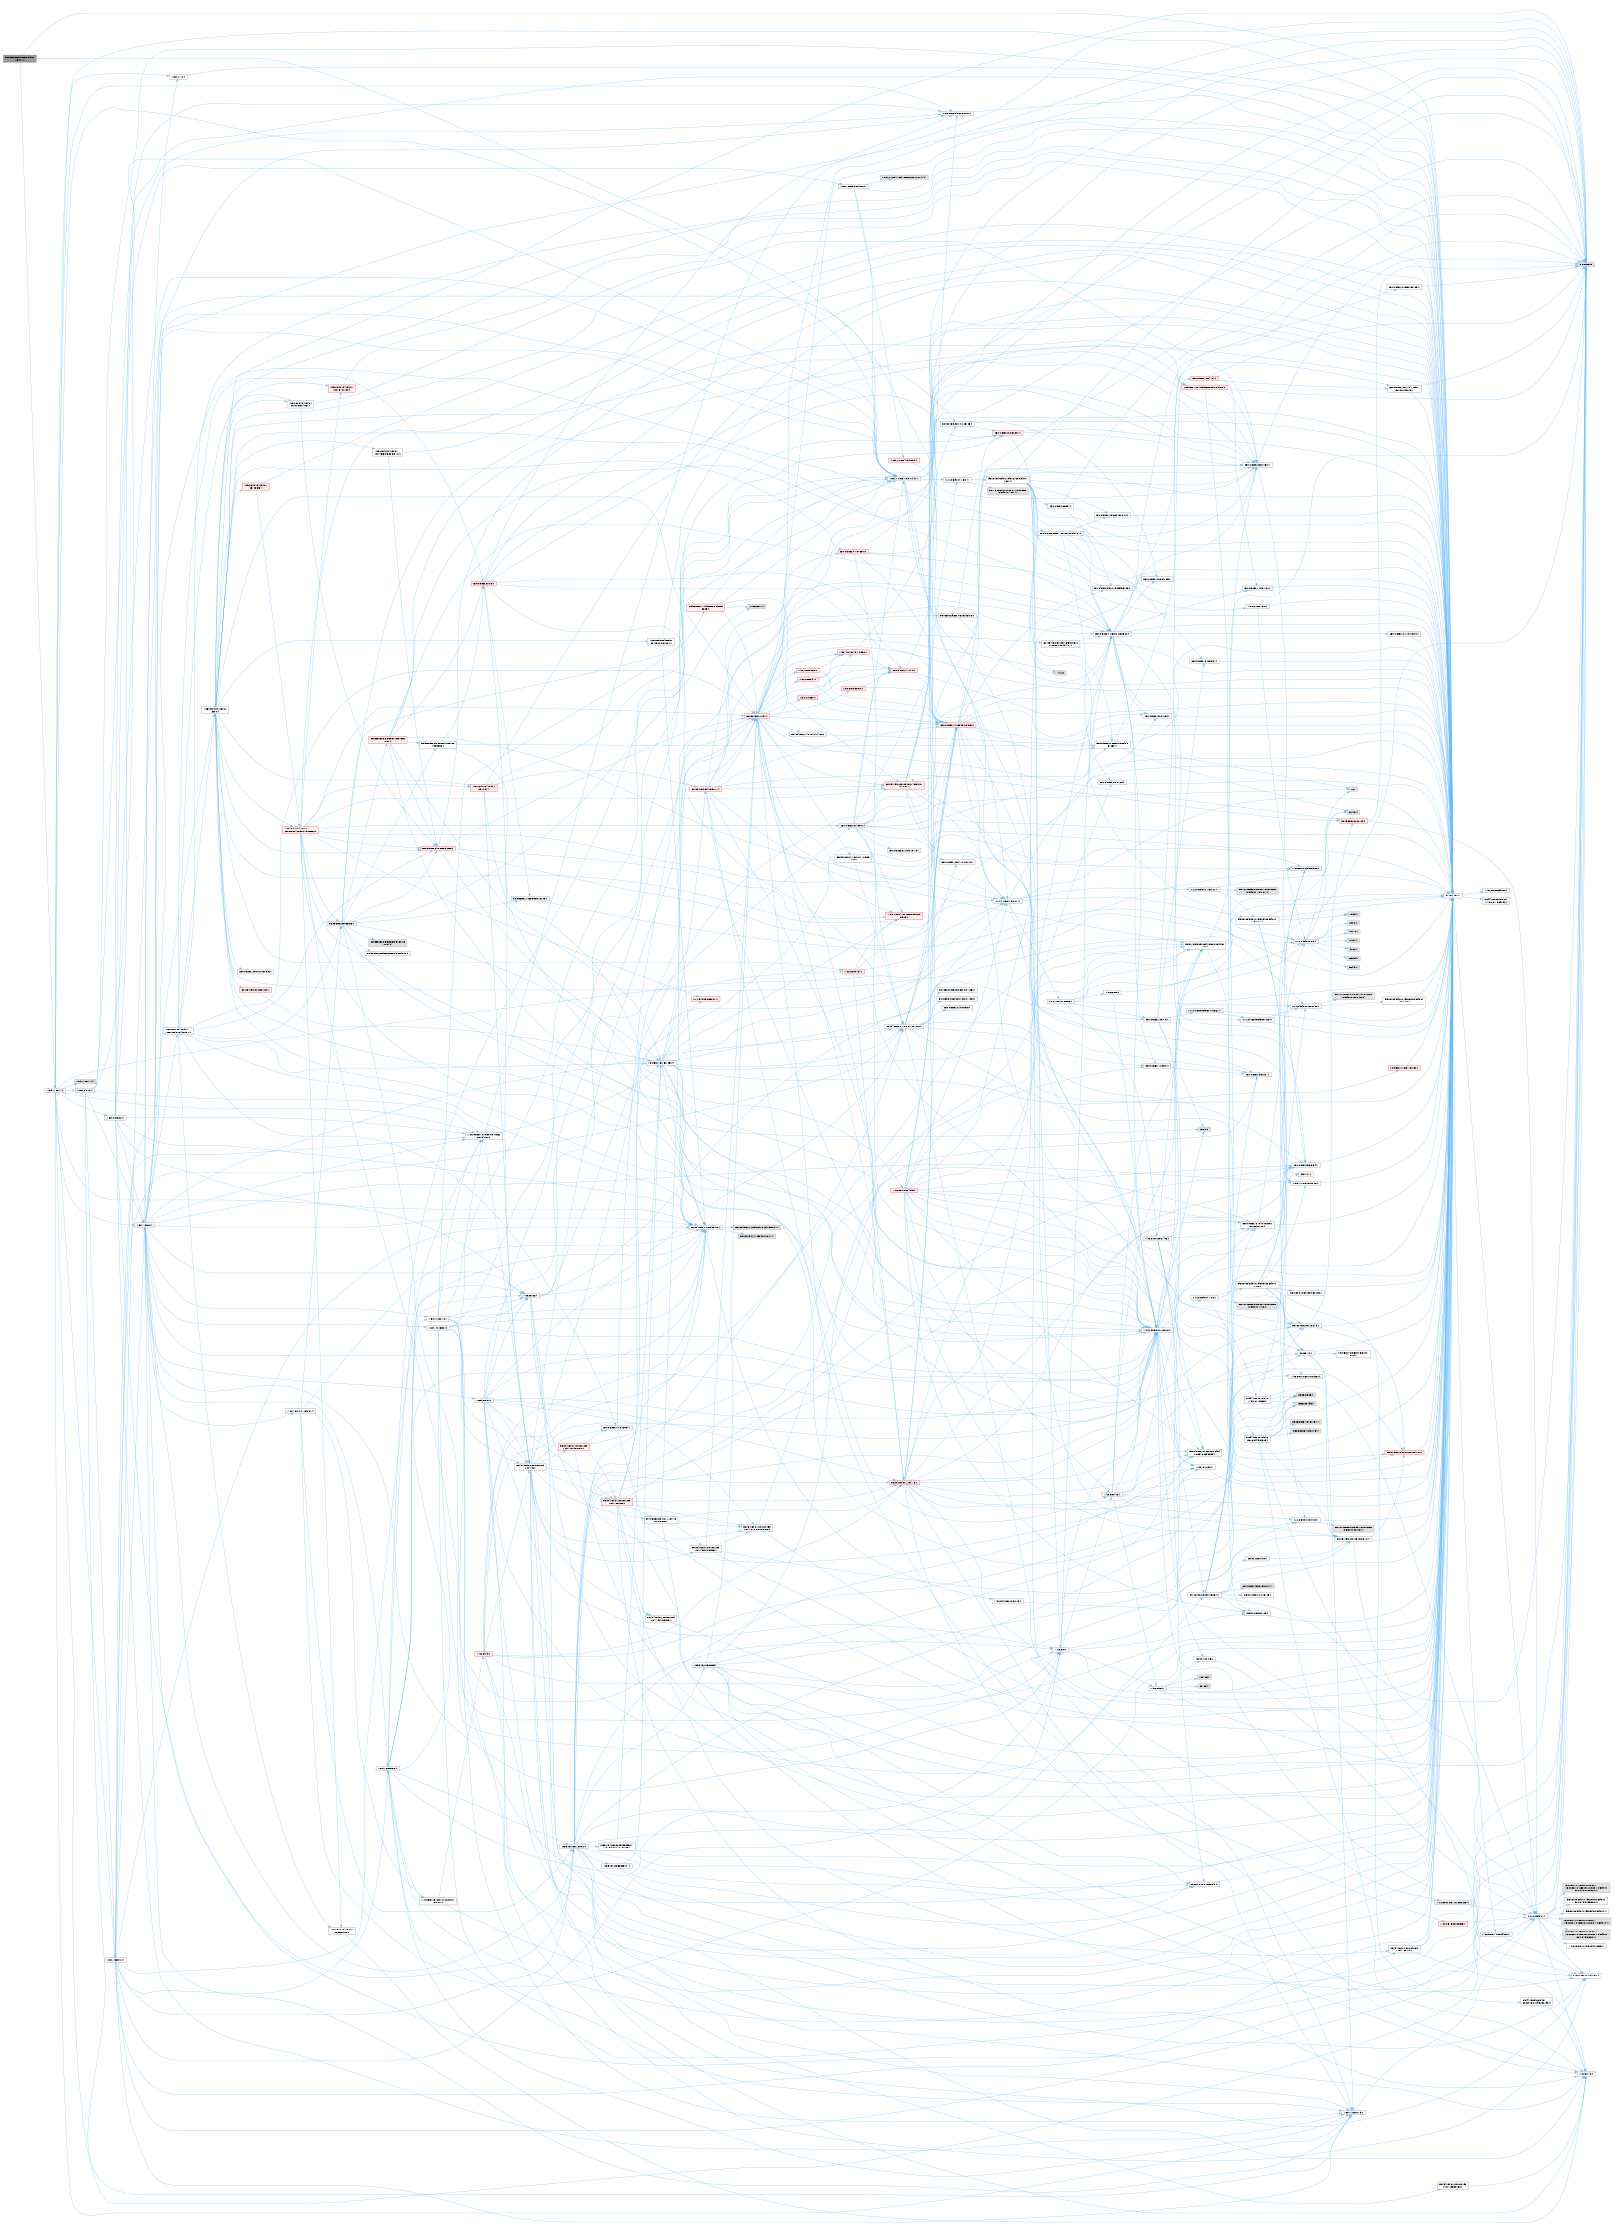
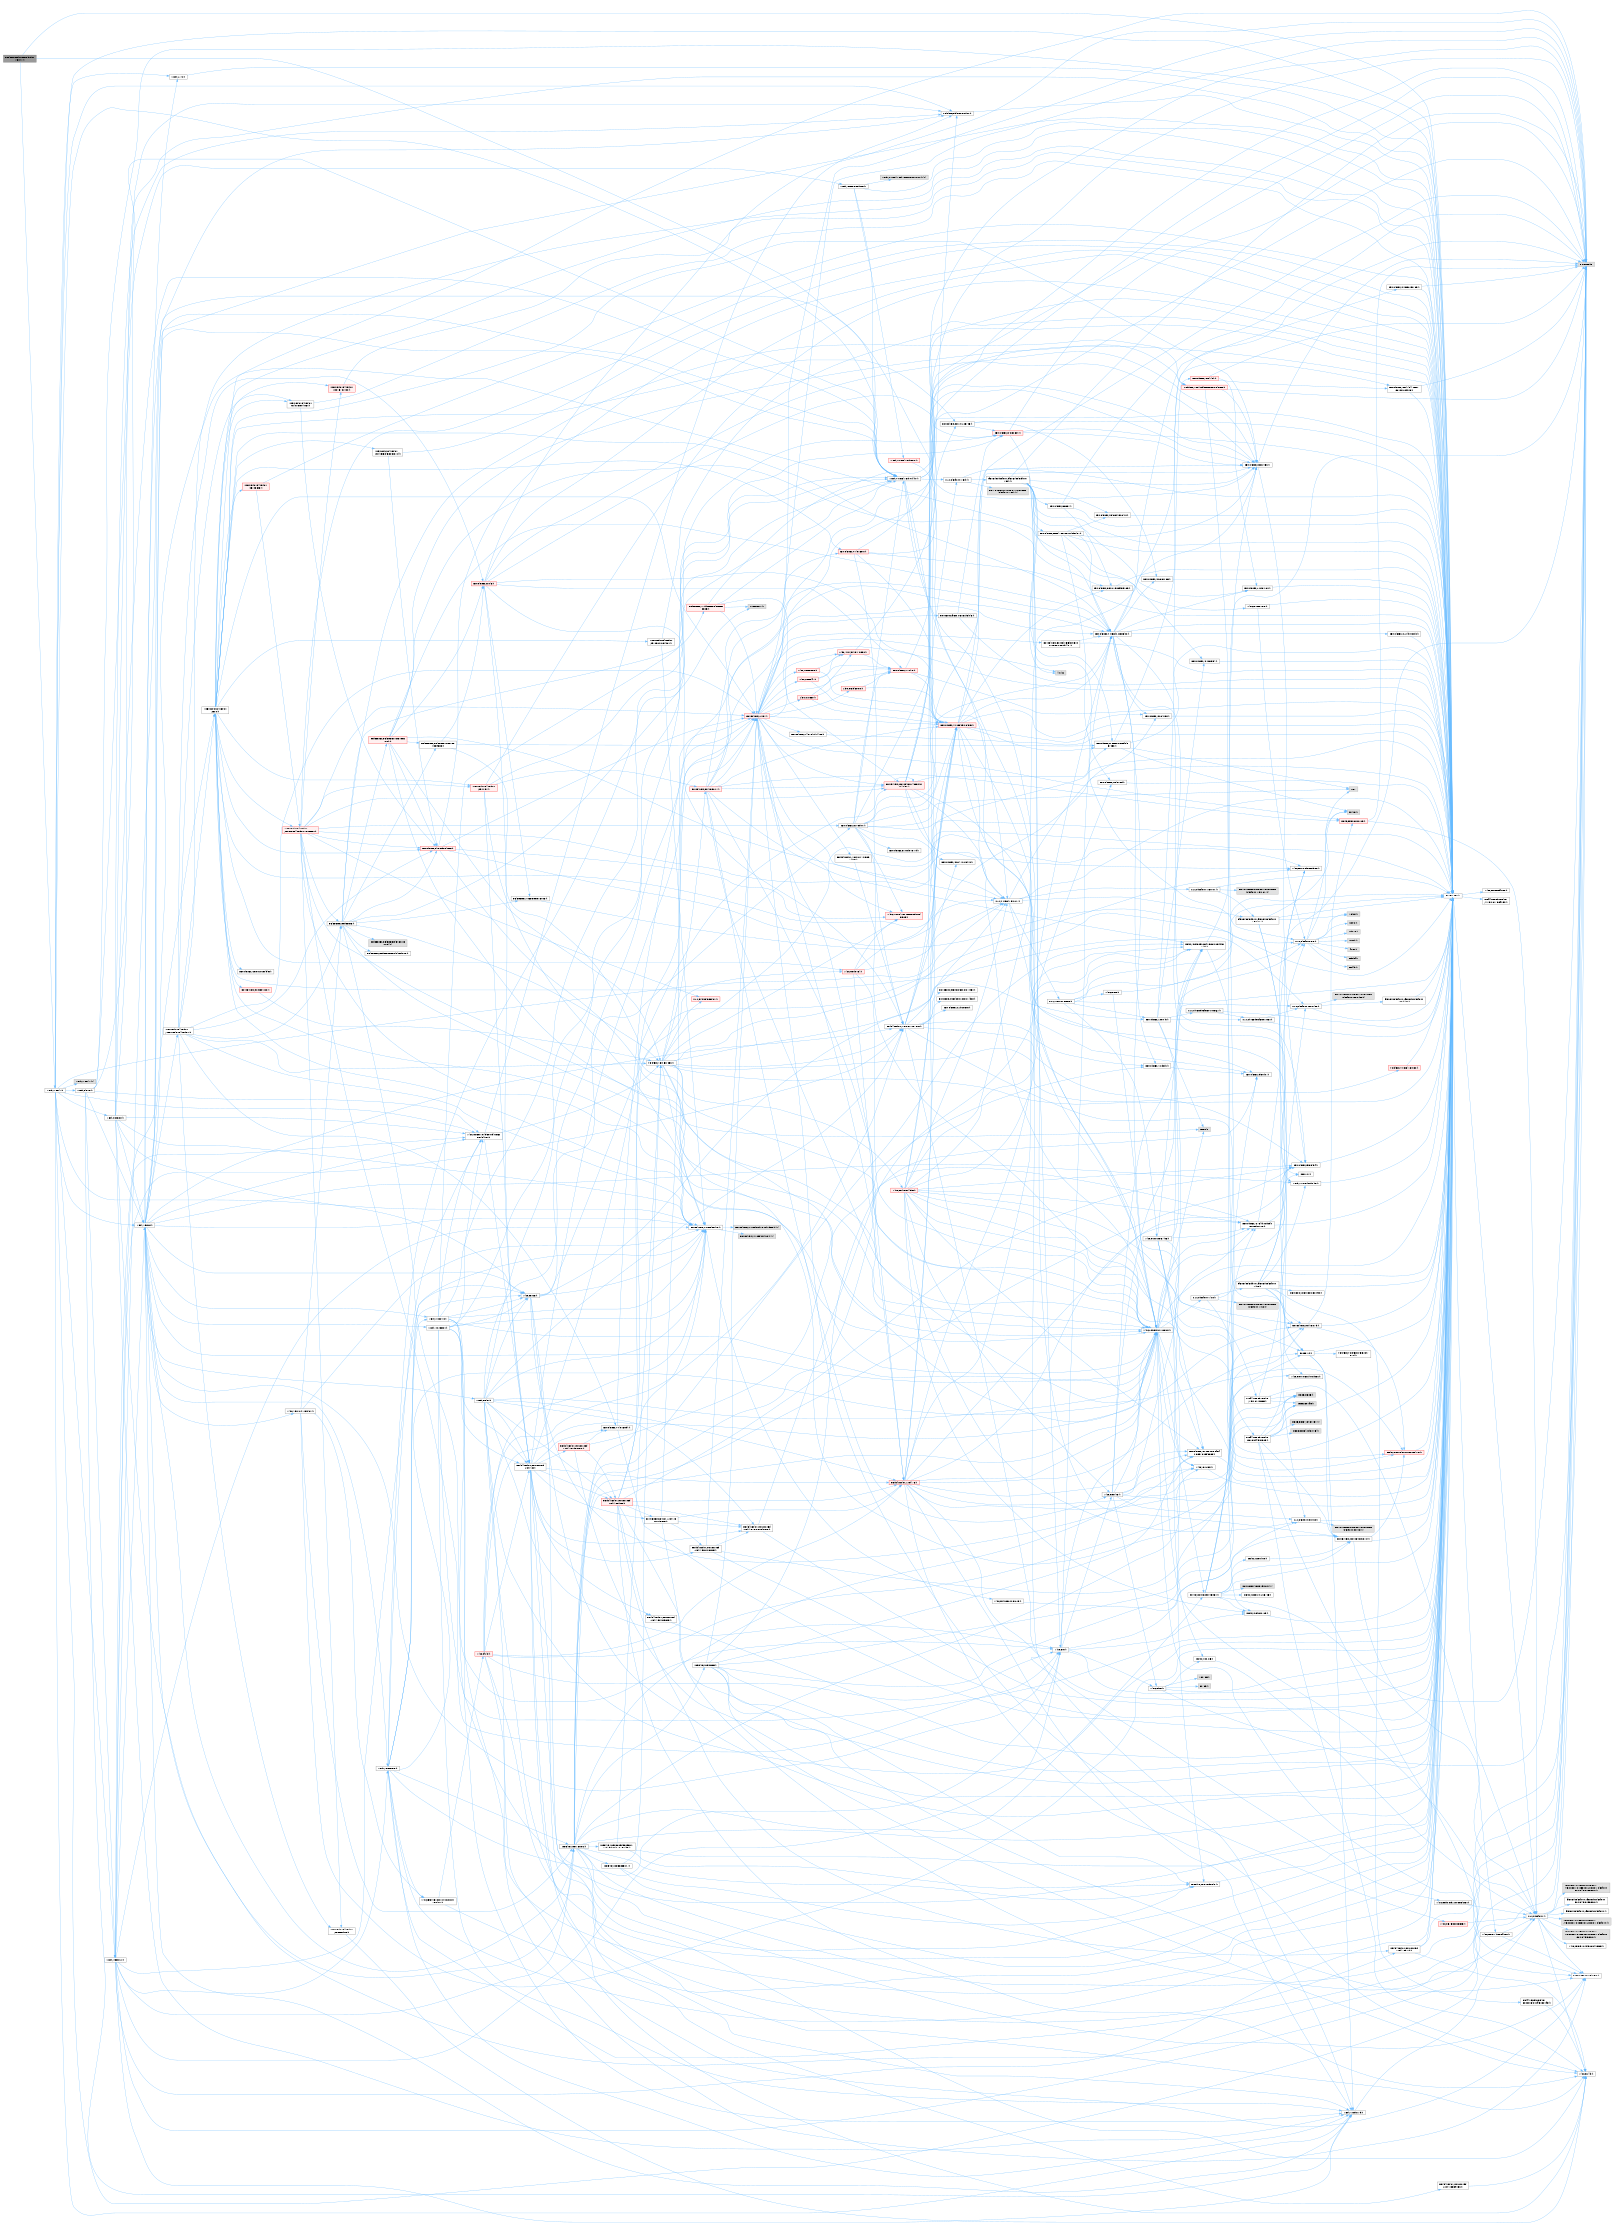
edge "Templates/TypeHash.h" -> "type_traits": added
